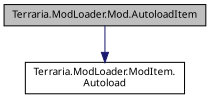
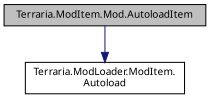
node "Terraria.ModLoader.Mod.AutoloadItem": label "Terraria.ModLoader.Mod.AutoloadItem" -> "Terraria.ModItem.Mod.AutoloadItem"
